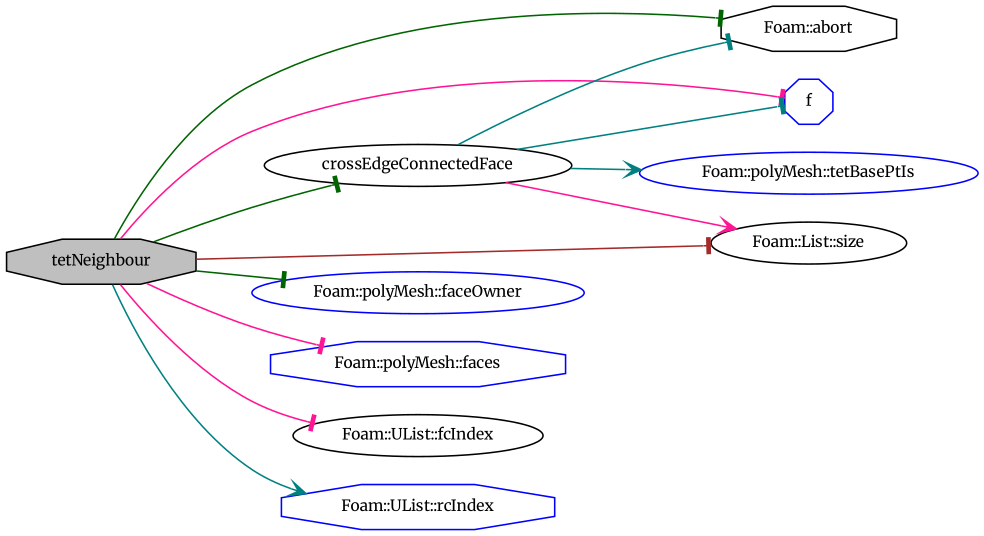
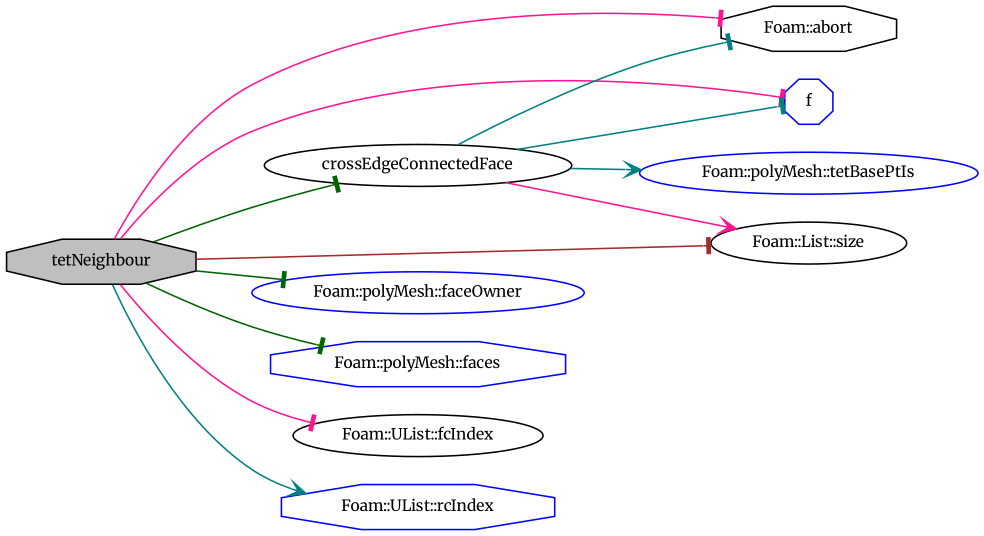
edge "tetNeighbour" -> "Foam::abort": color darkgreen -> deeppink
edge "tetNeighbour" -> "Foam::polyMesh::faces": color deeppink -> darkgreen
